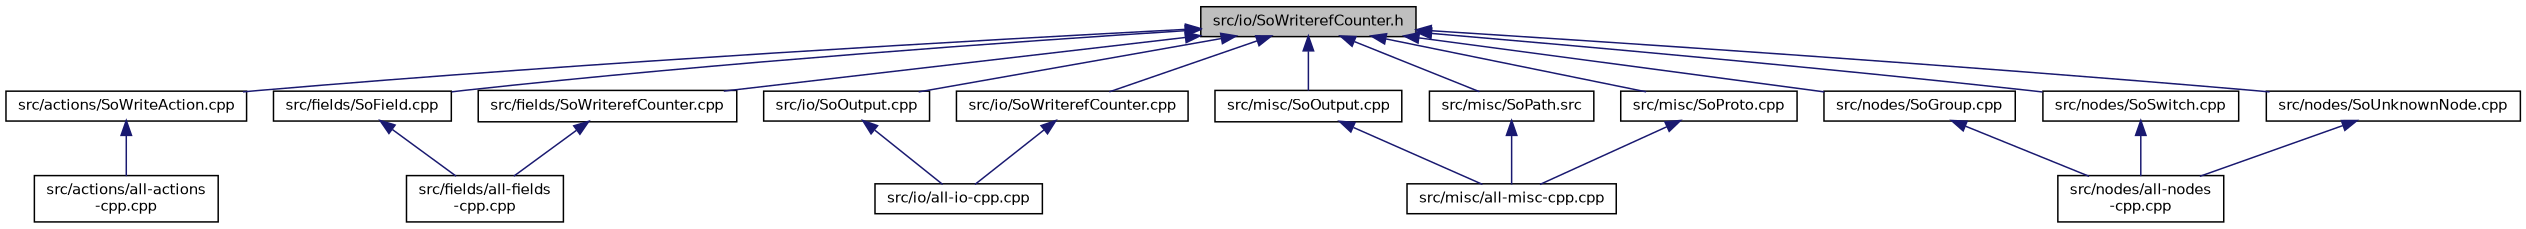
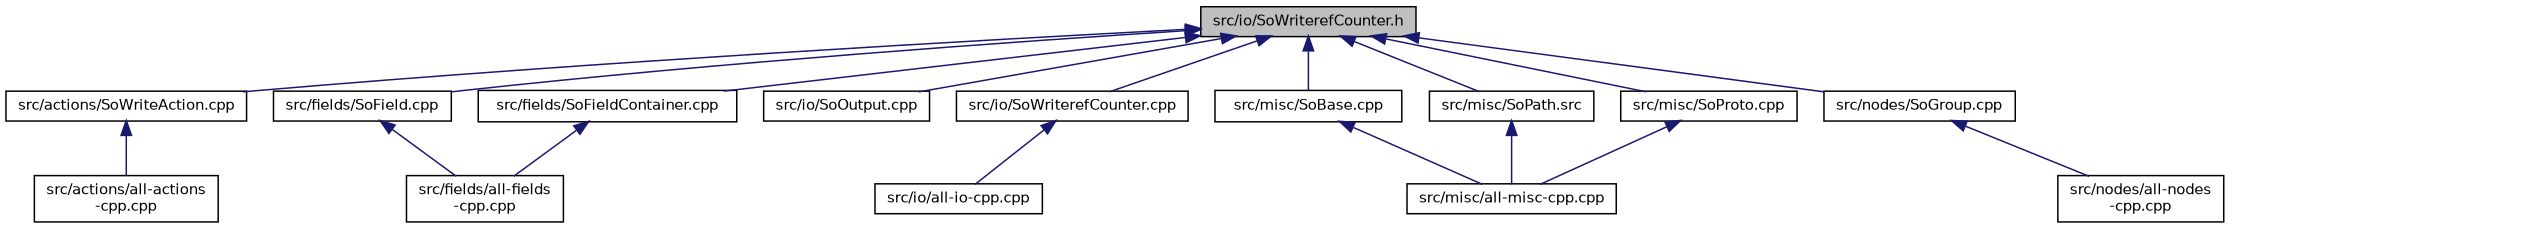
node "src/fields/SoWriterefCounter.cpp": label "src/fields/SoWriterefCounter.cpp" -> "src/fields/SoFieldContainer.cpp"
node "src/misc/SoOutput.cpp": label "src/misc/SoOutput.cpp" -> "src/misc/SoBase.cpp"
node "src/nodes/SoSwitch.cpp": removed
node "src/nodes/SoUnknownNode.cpp": removed
edge "src/io/all-io-cpp.cpp" -> "src/io/SoOutput.cpp": removed
